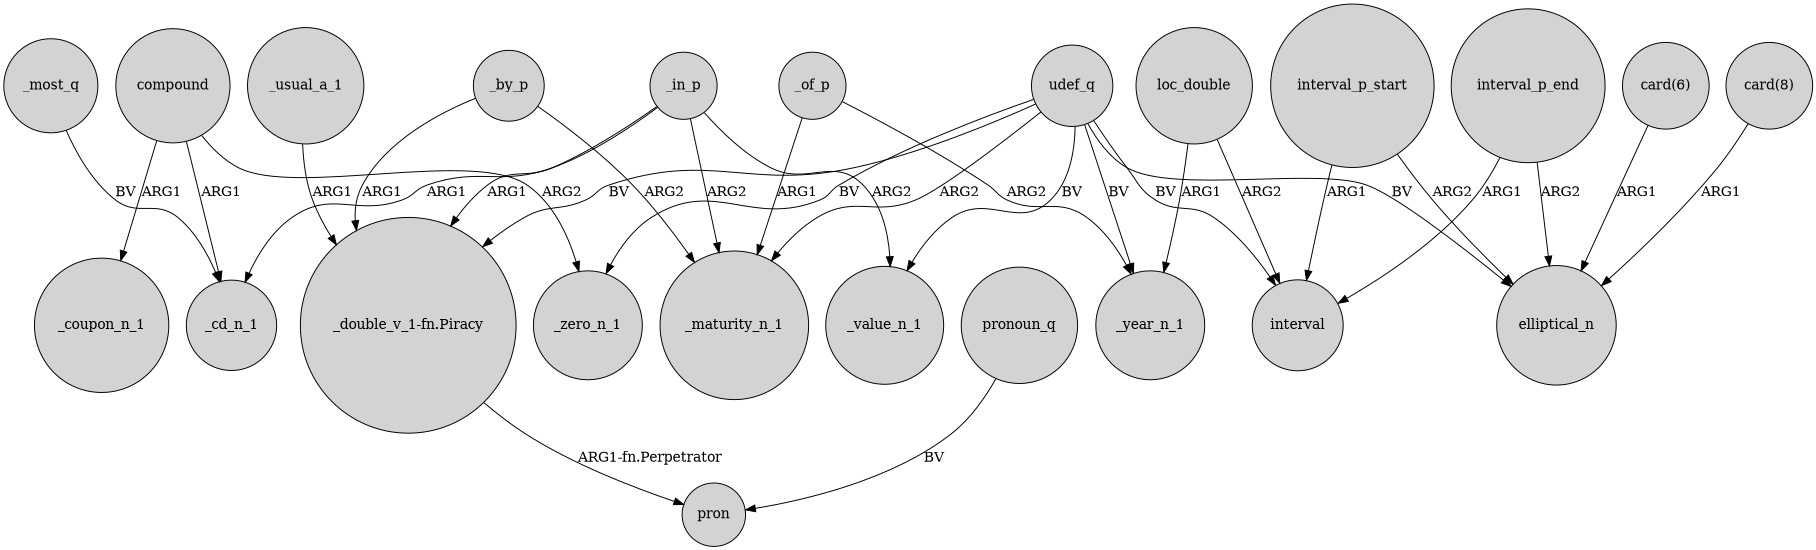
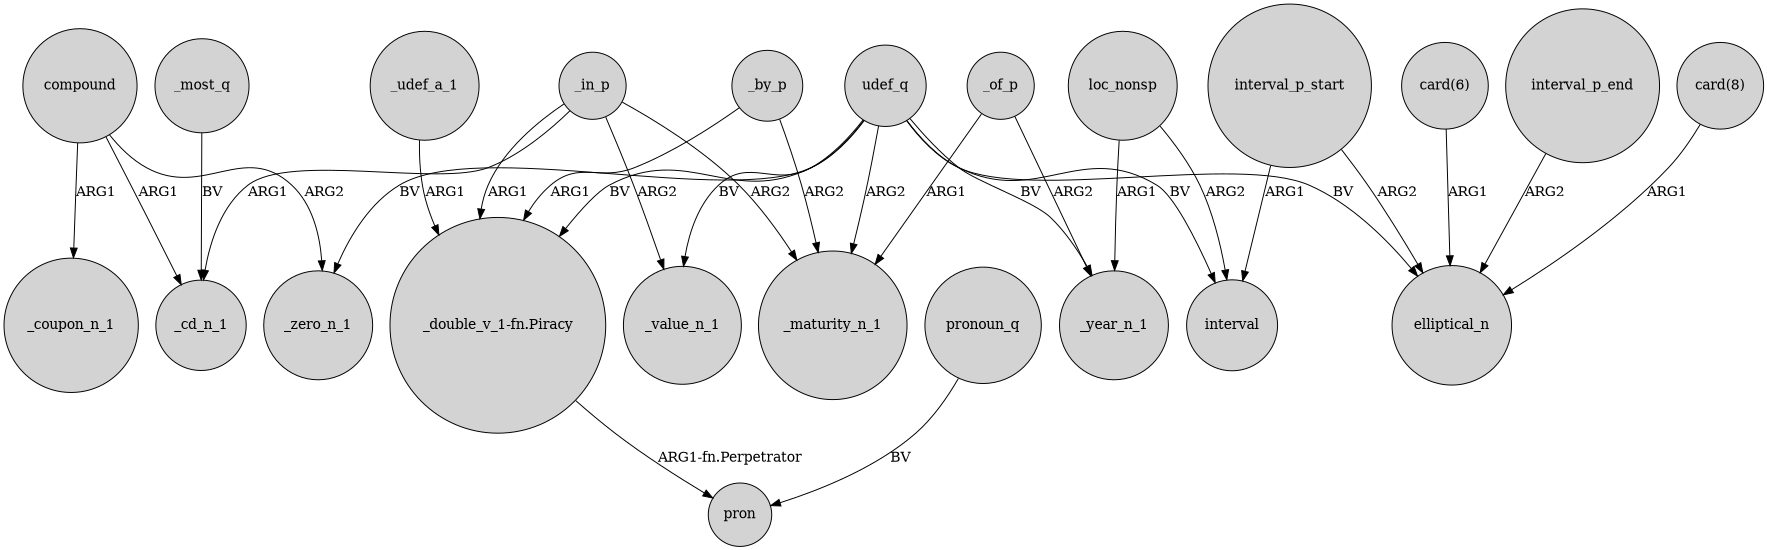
node "_usual_a_1": label "_usual_a_1" -> "_udef_a_1"
node "loc_double": label "loc_double" -> "loc_nonsp"
edge "interval_p_end" -> "interval": removed, label "ARG1"
